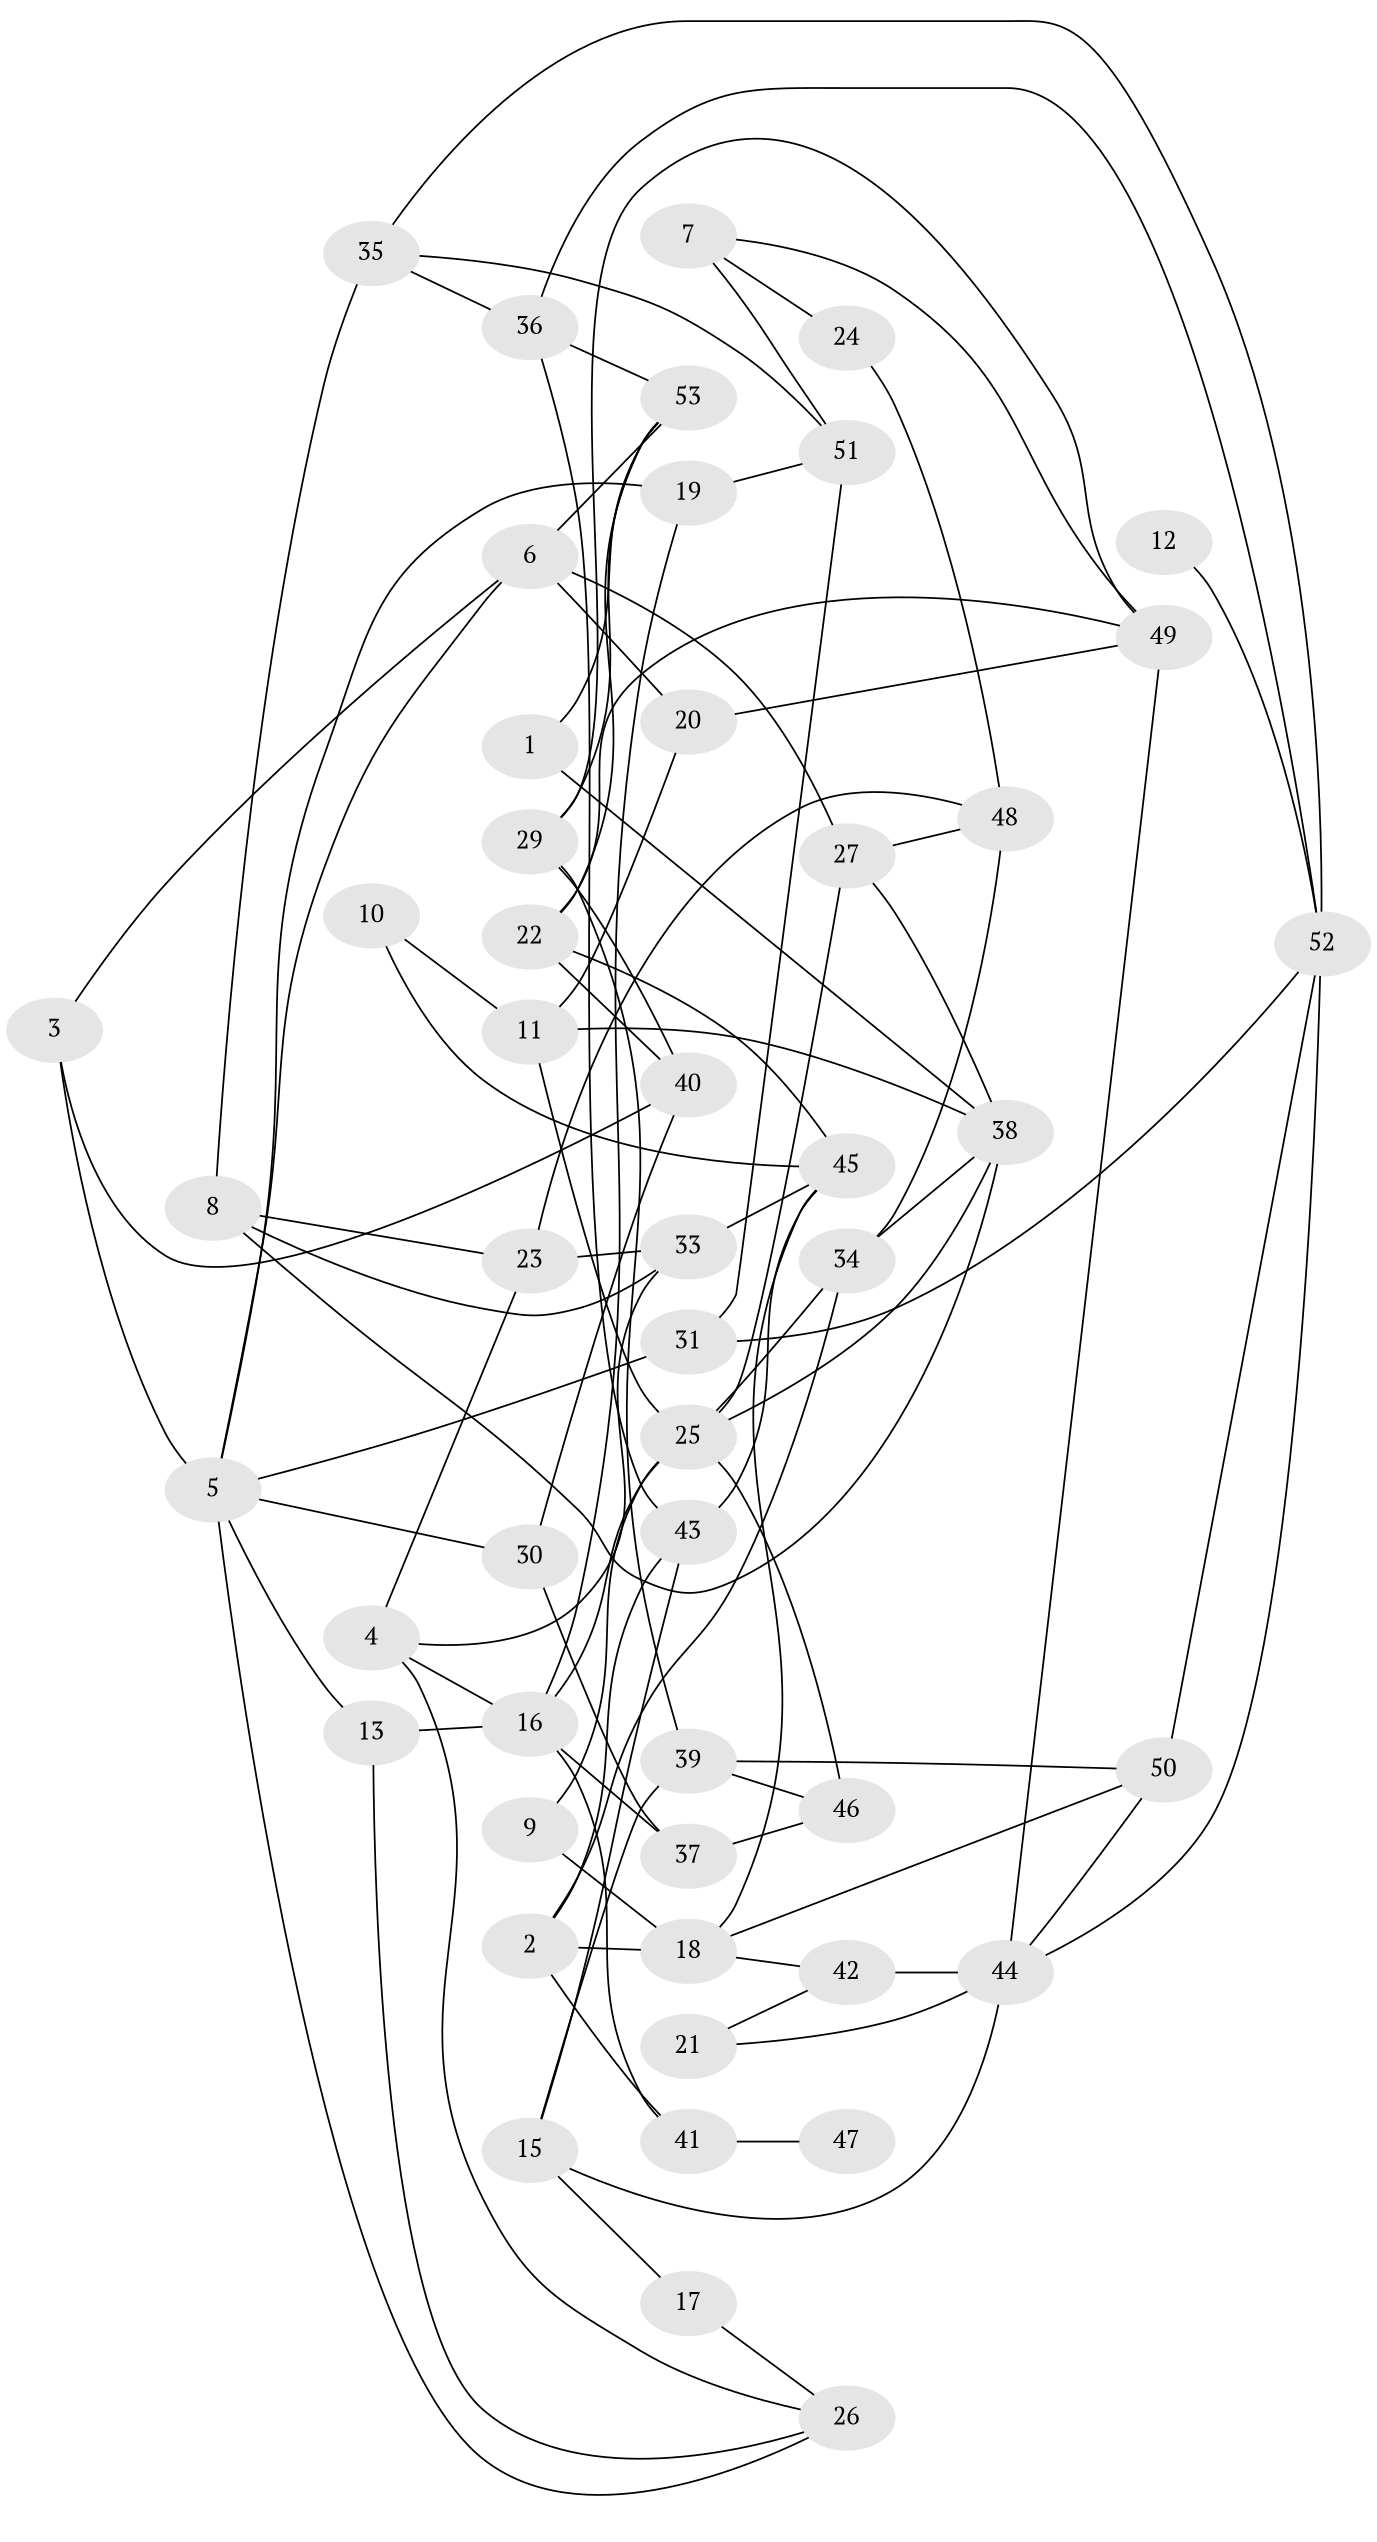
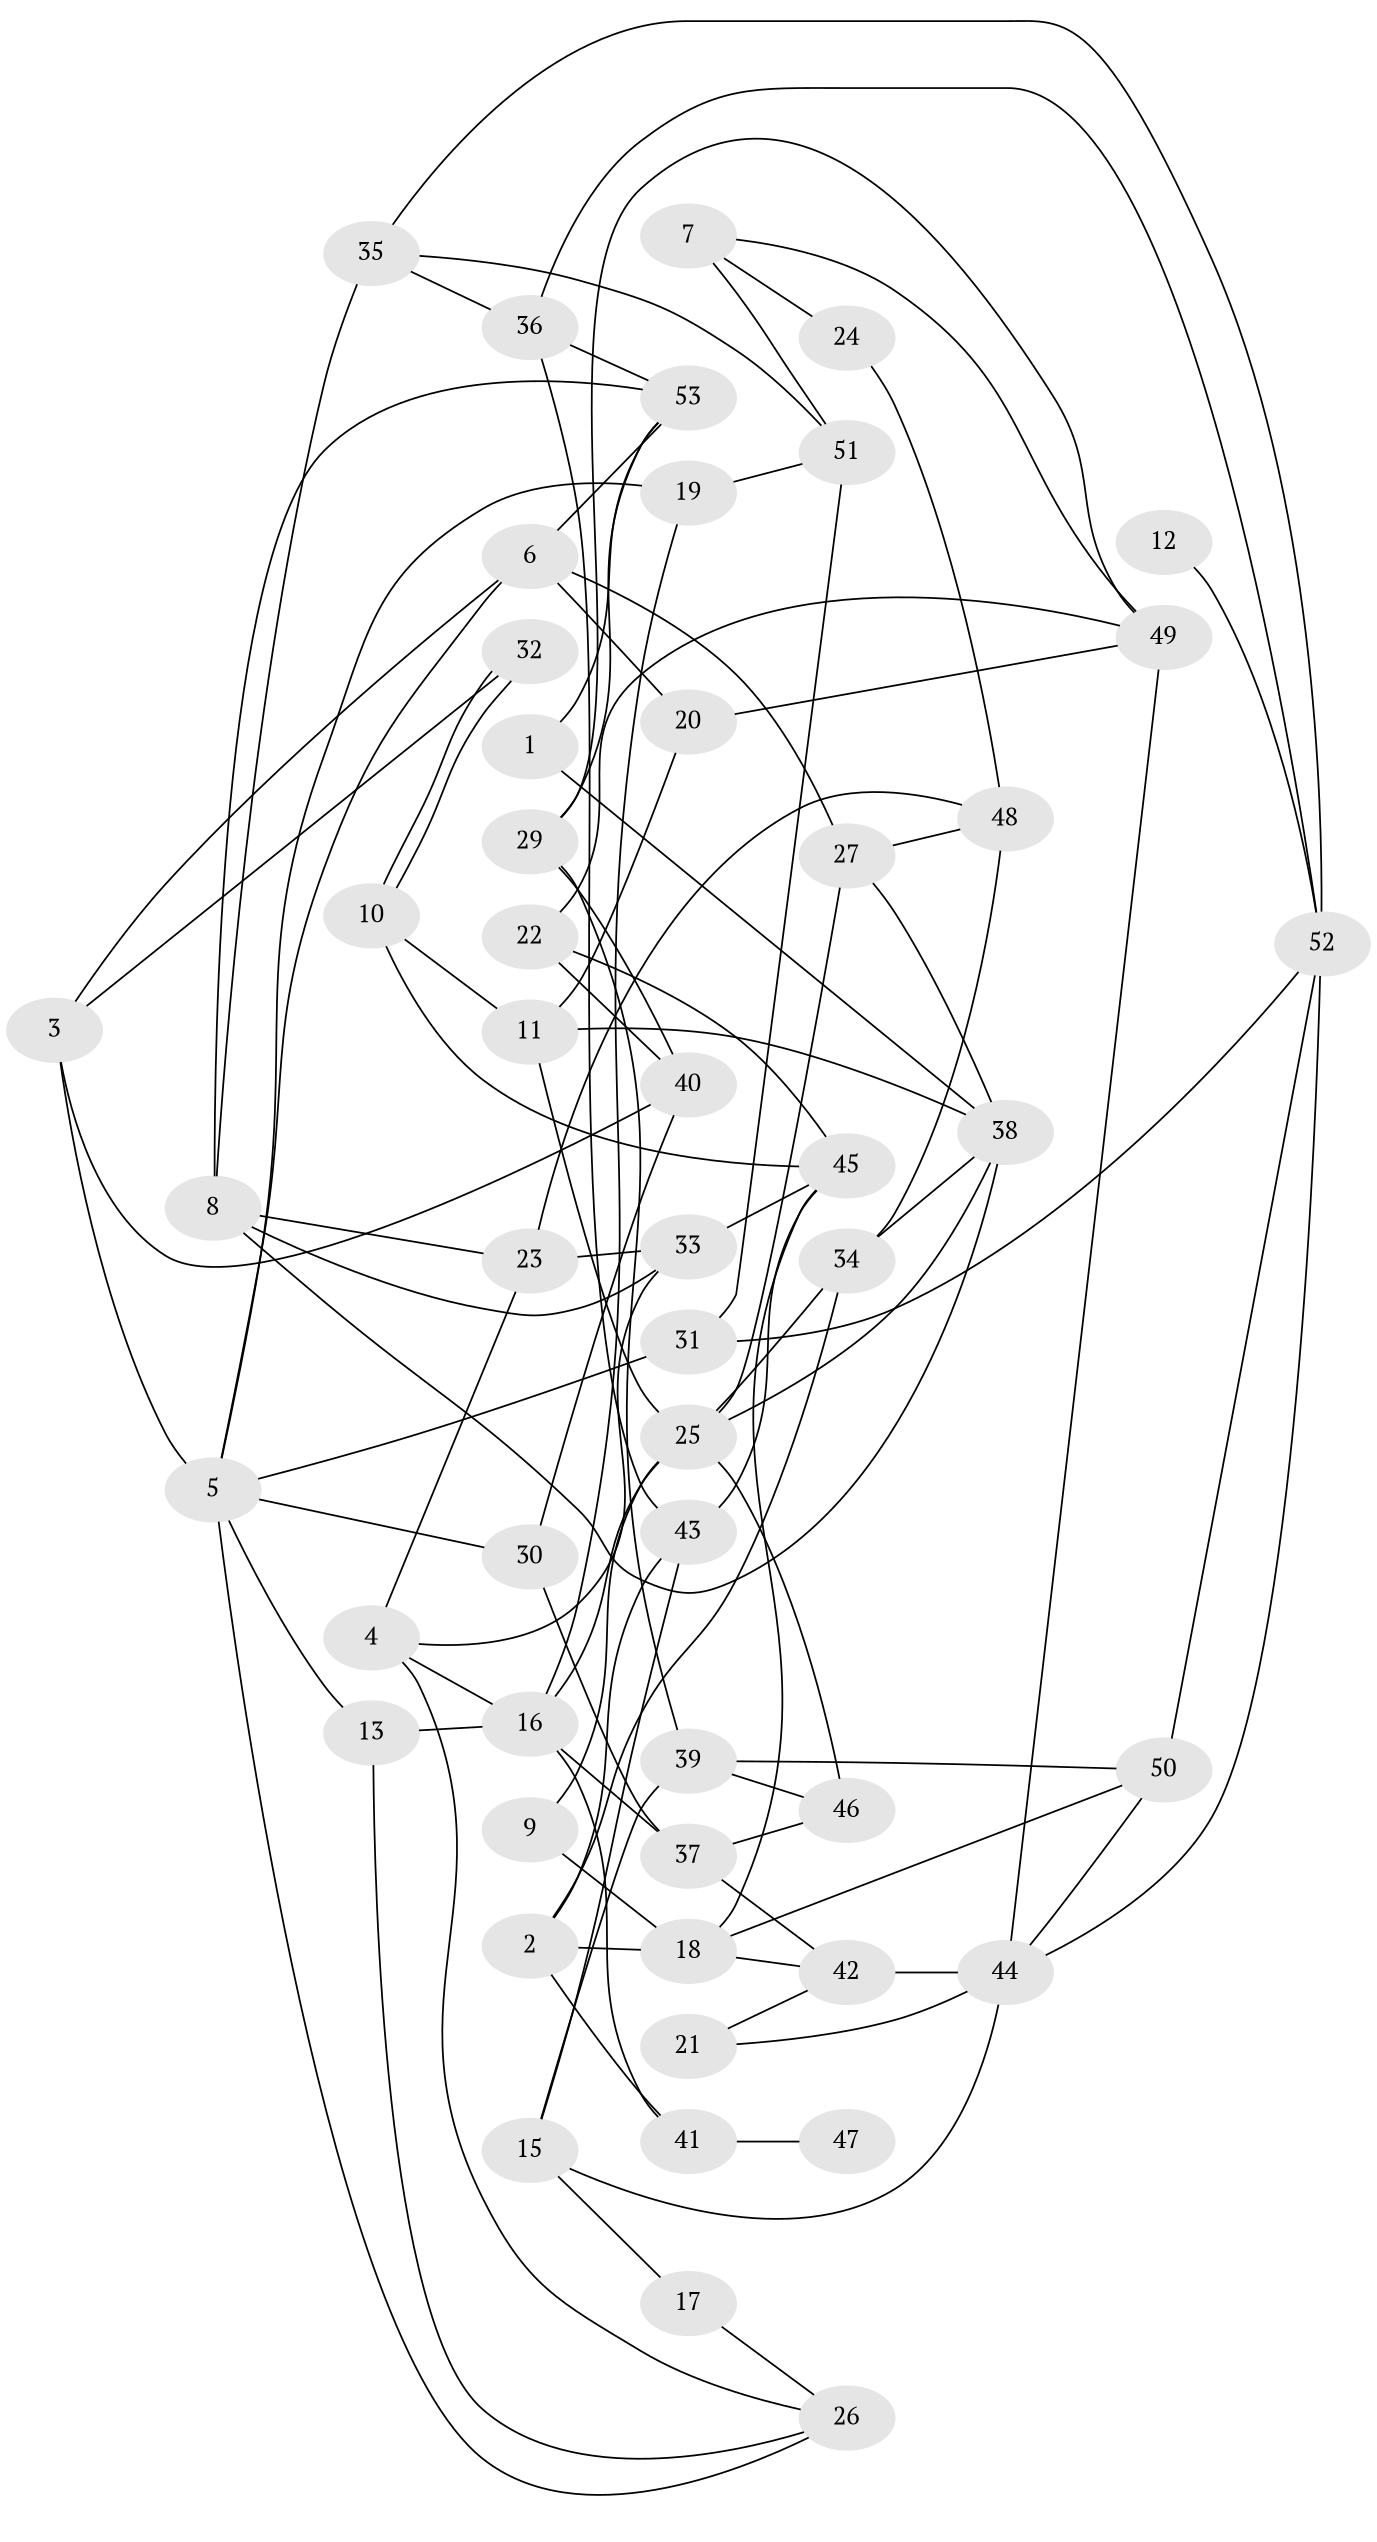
node "32": added
edge "53" -- "22": now "53" -- "8"
edge "37" -- "42": added
